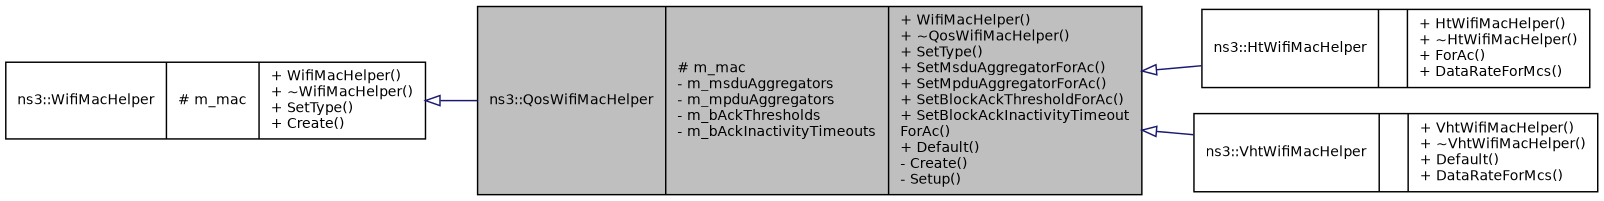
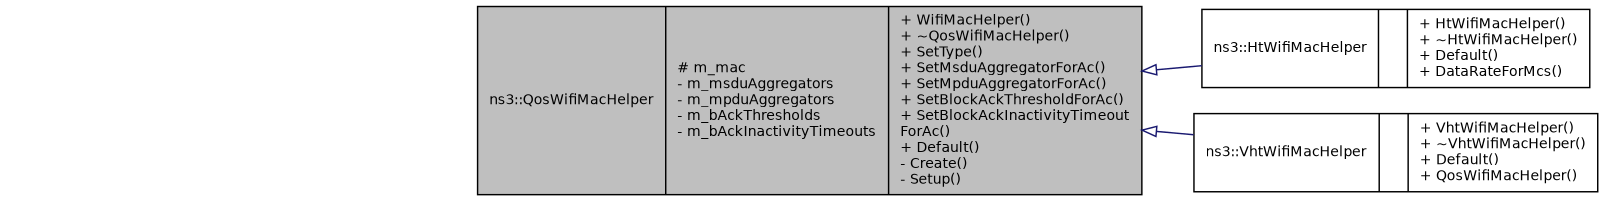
node "ns3::HtWifiMacHelper": text "+ ForAc()" -> "+ Default()"
node "ns3::WifiMacHelper": removed
node "ns3::VhtWifiMacHelper": text "+ DataRateForMcs()" -> "+ QosWifiMacHelper()"
